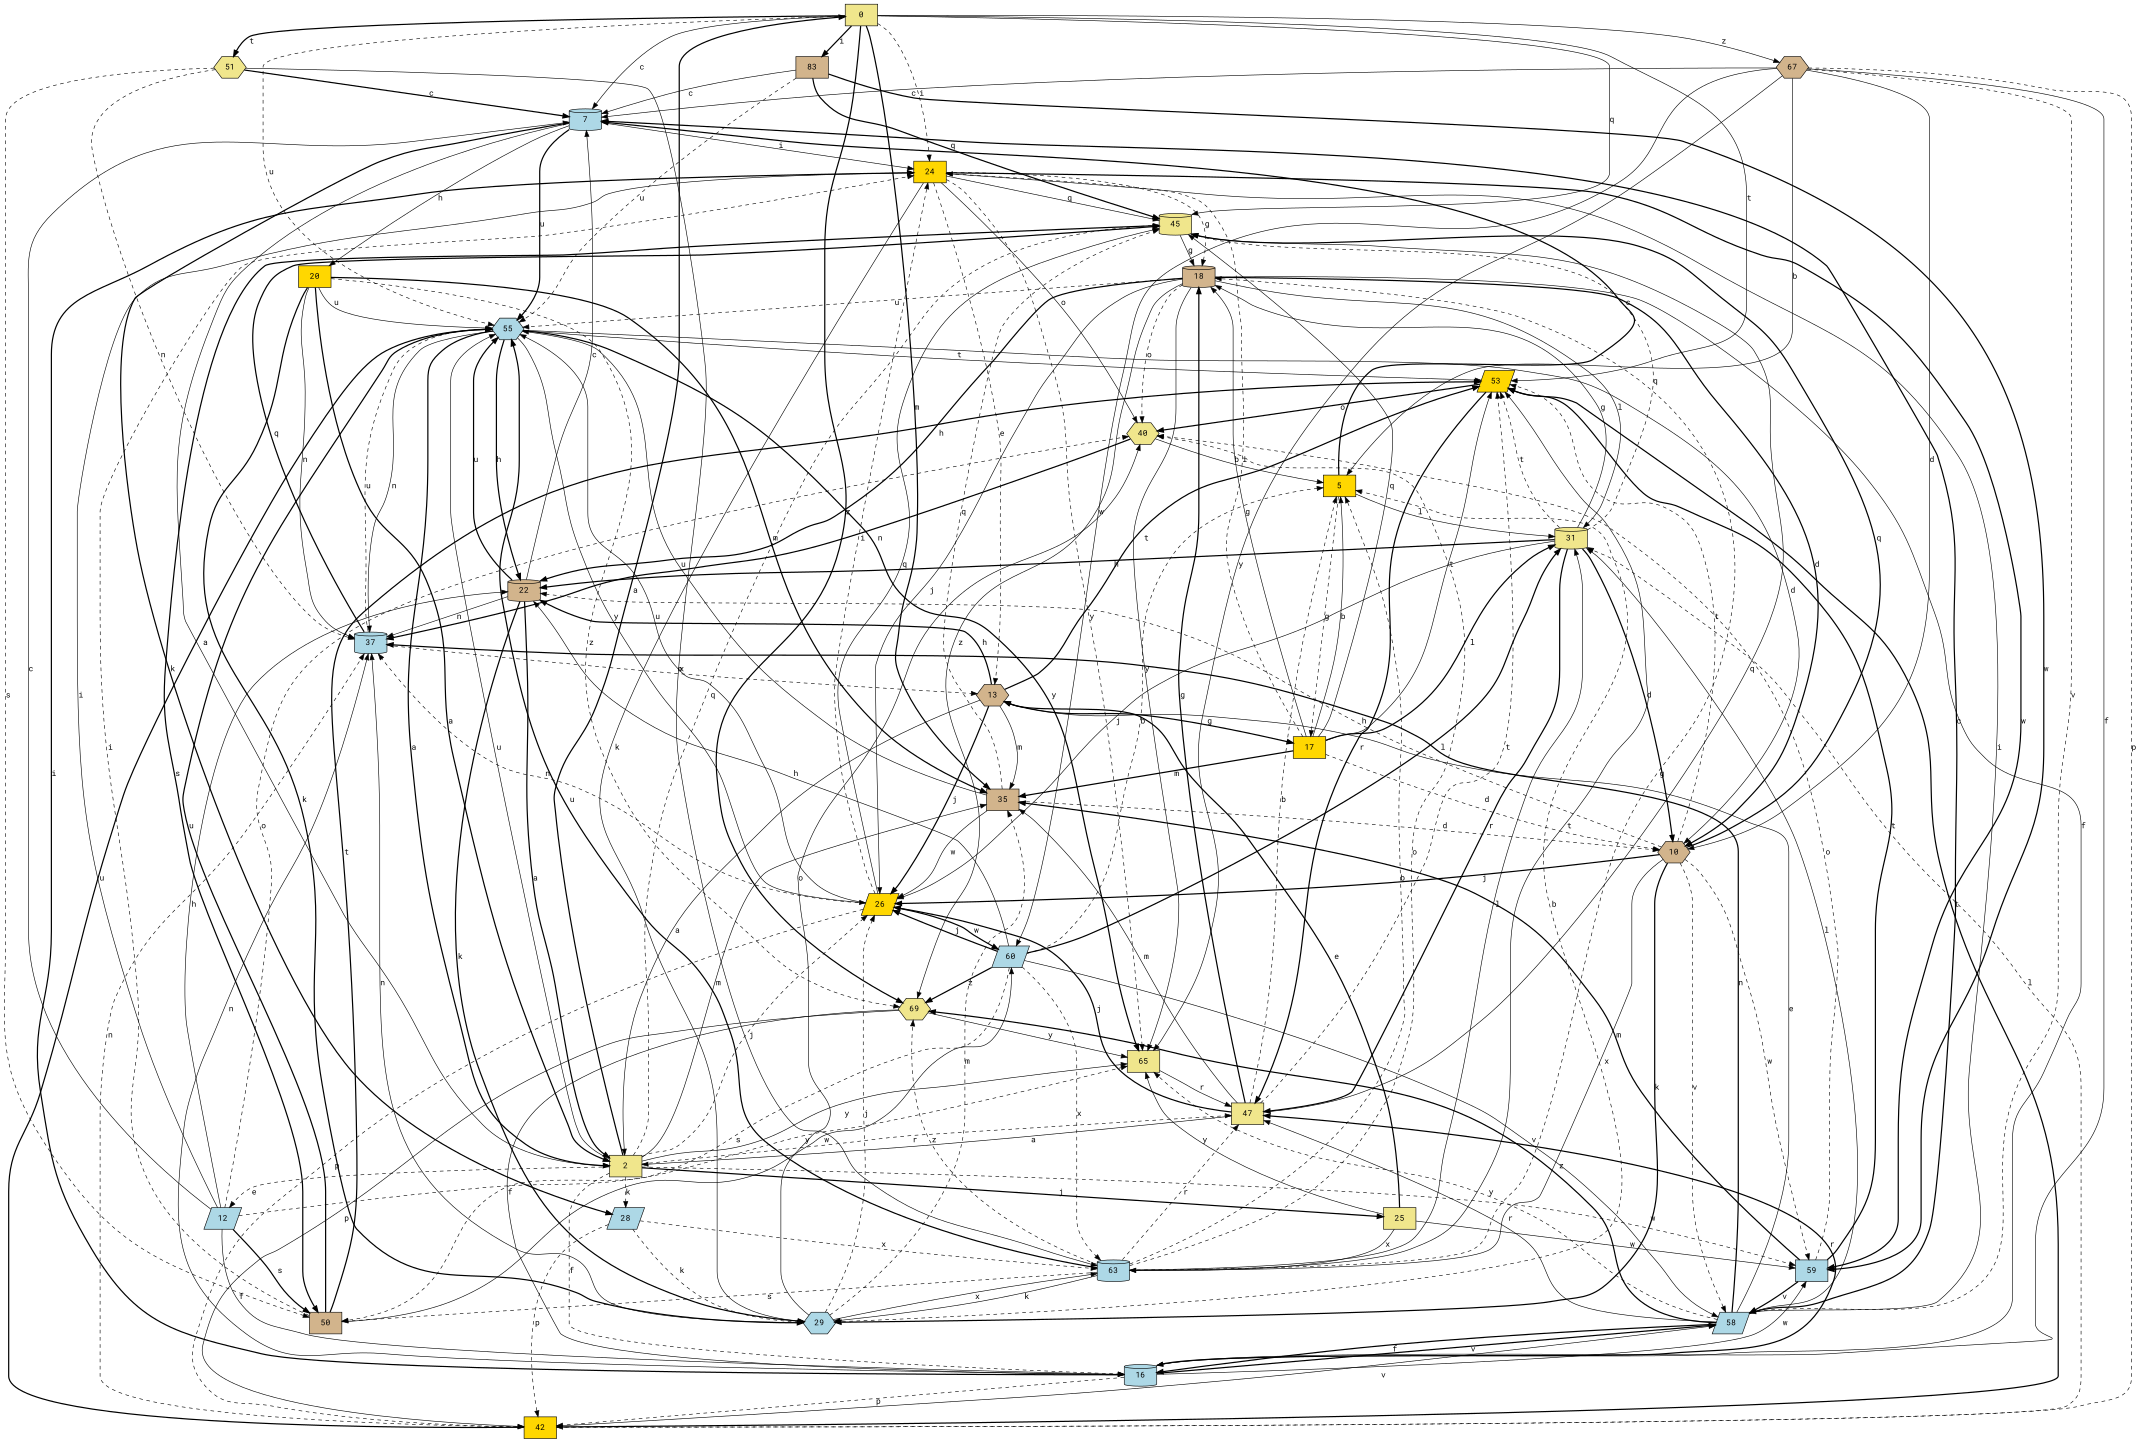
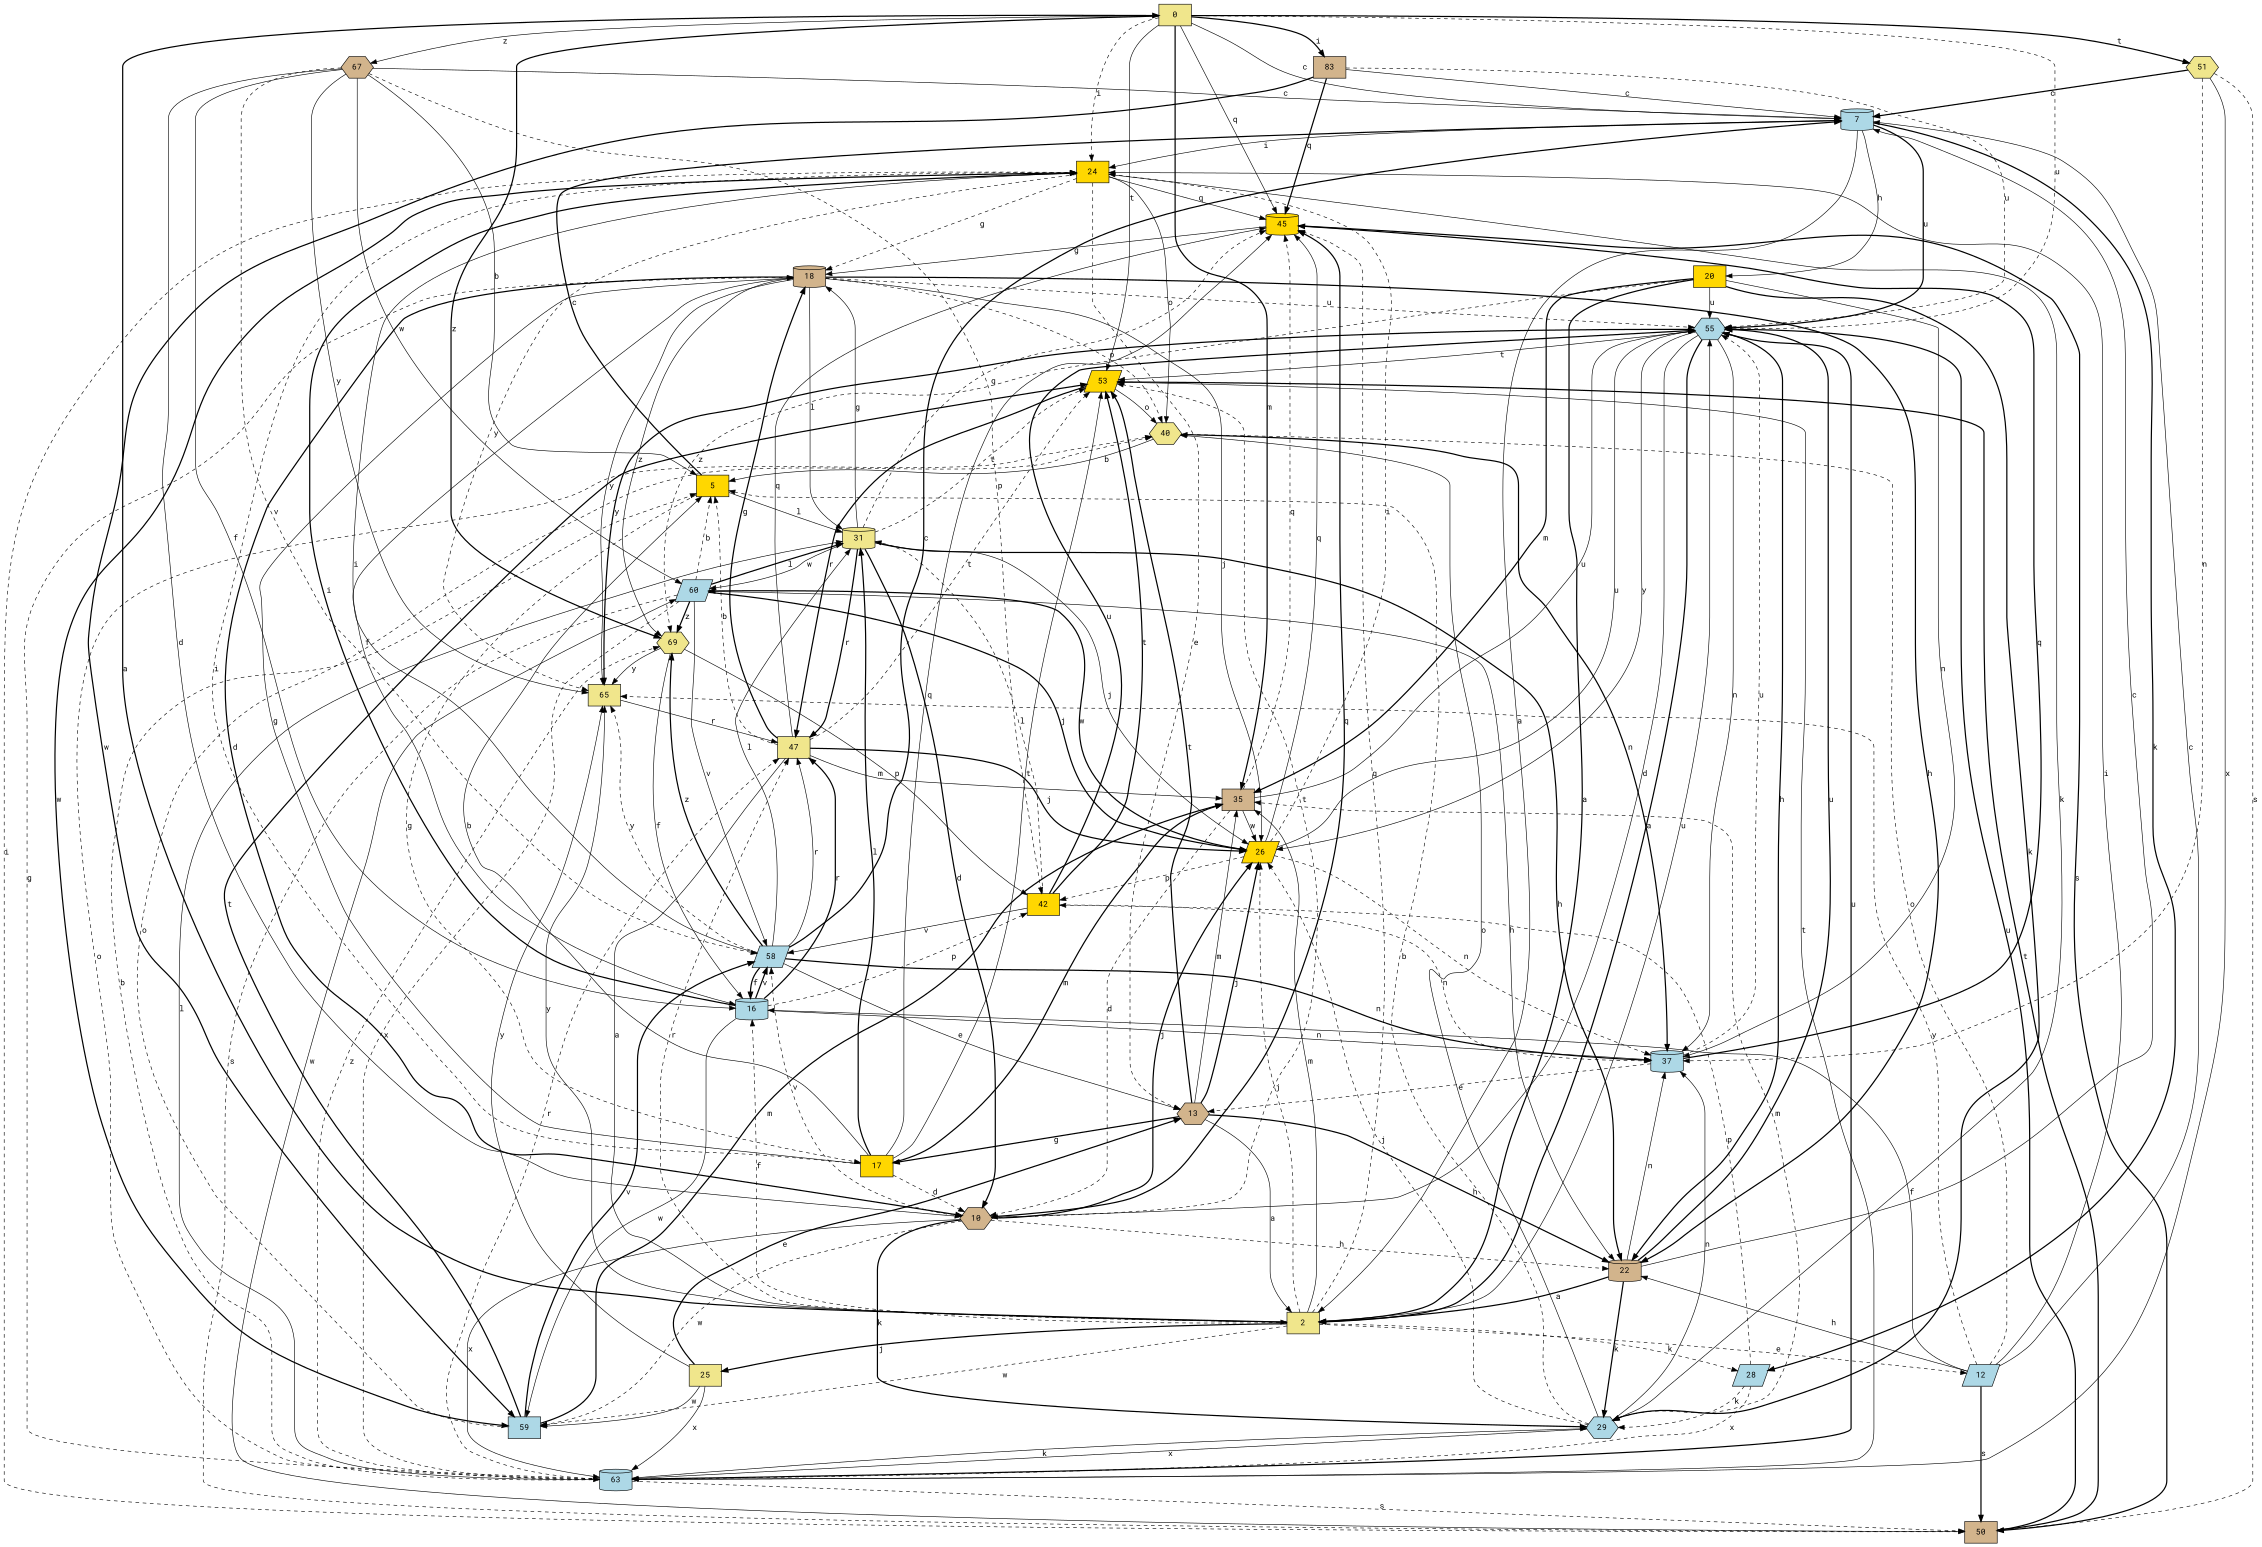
node "45": fillcolor khaki -> gold
edge "53" -> "40": style bold -> solid
edge "31" -> "60": added, label "w"
